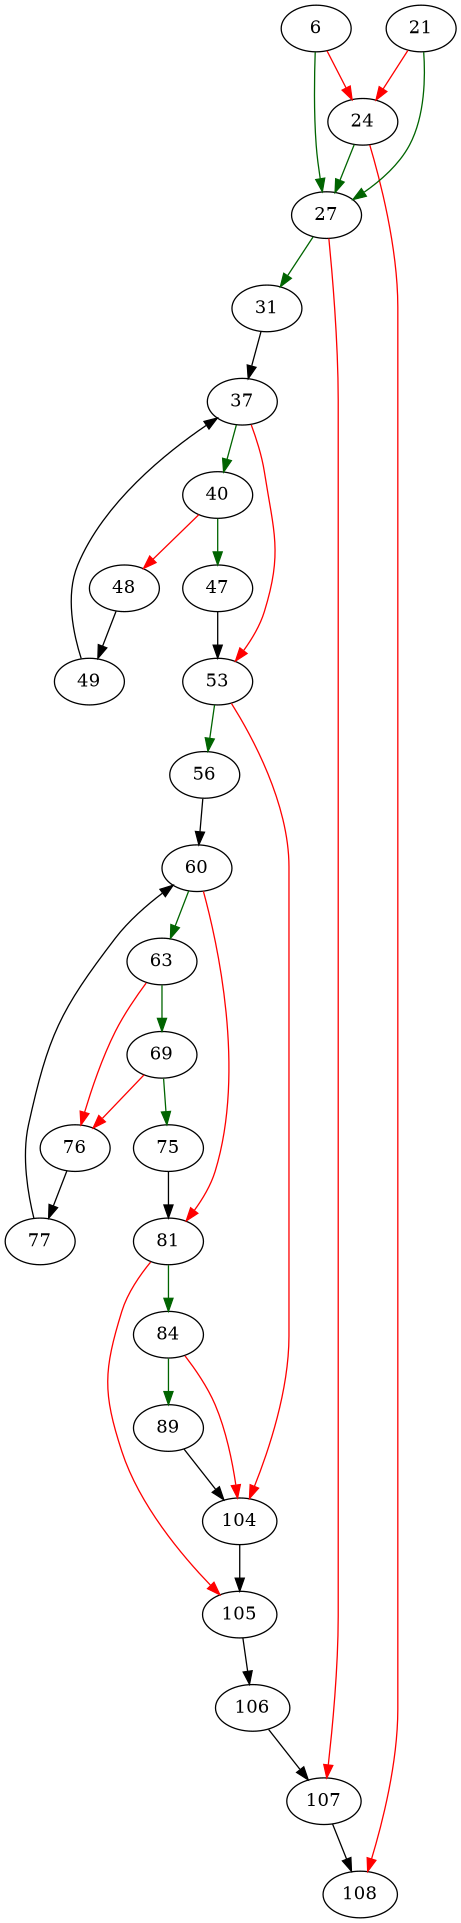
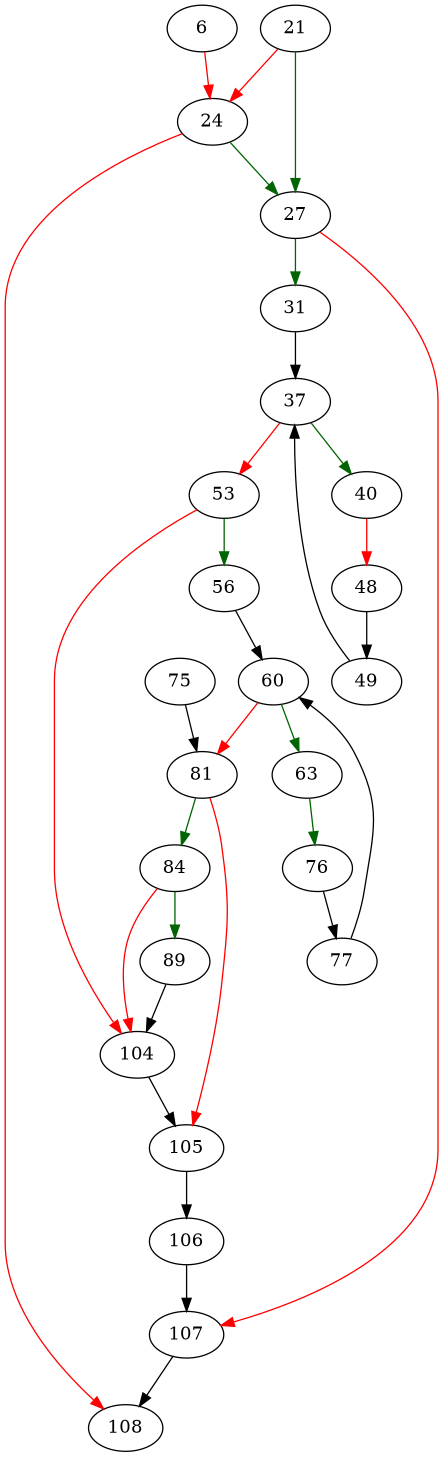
edge "6" -> "27": removed
node "47": removed
edge "63" -> "76": color red -> darkgreen
node "69": removed
